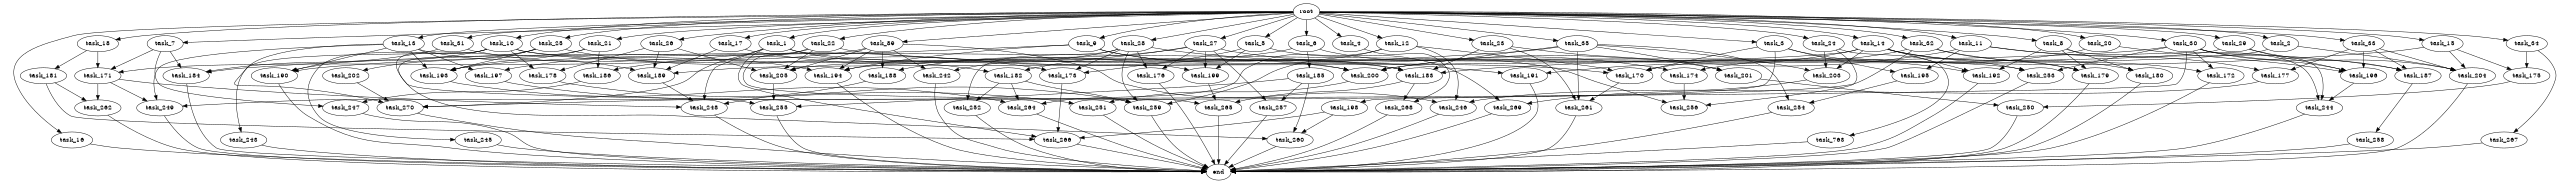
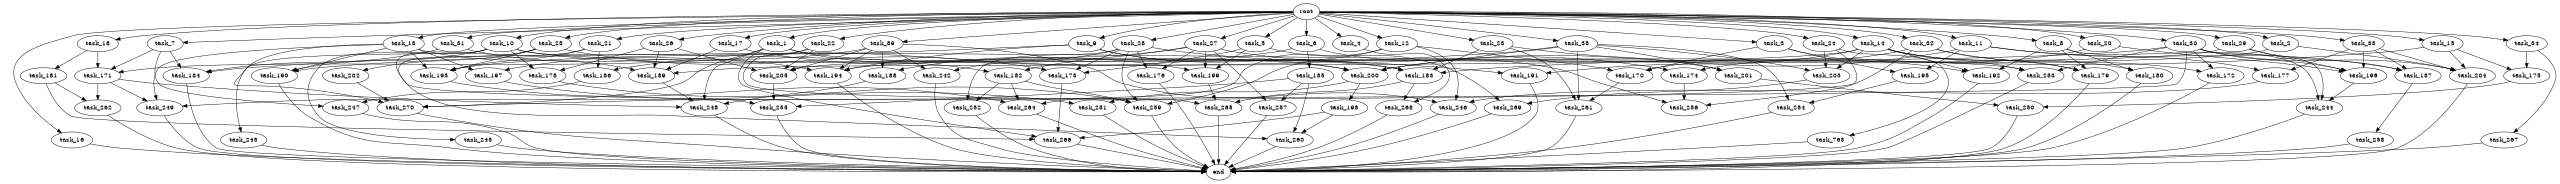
edge "task_22" -> "task_170": removed
edge "task_3" -> "task_198": now "task_200" -> "task_198"
